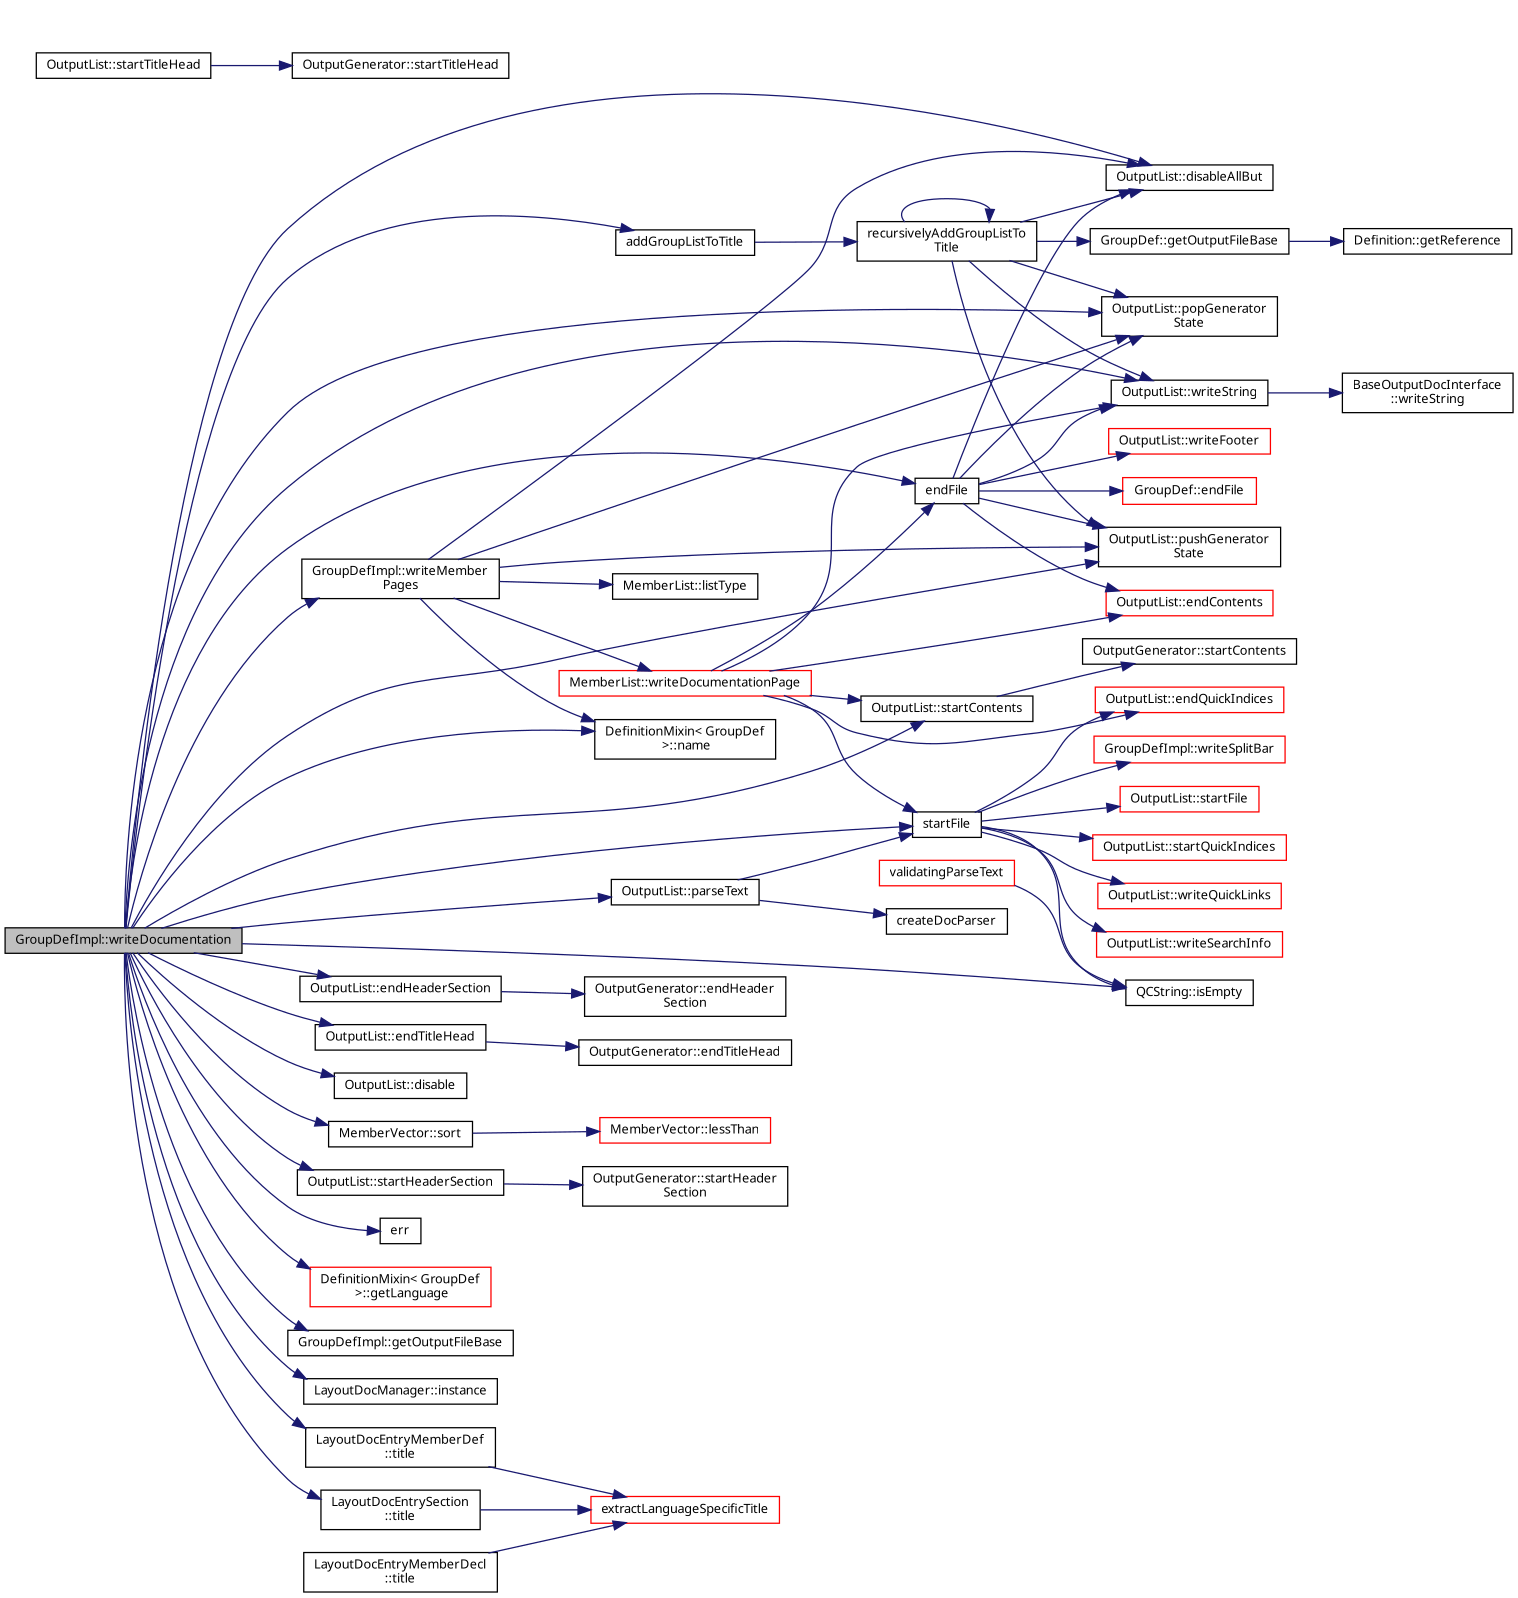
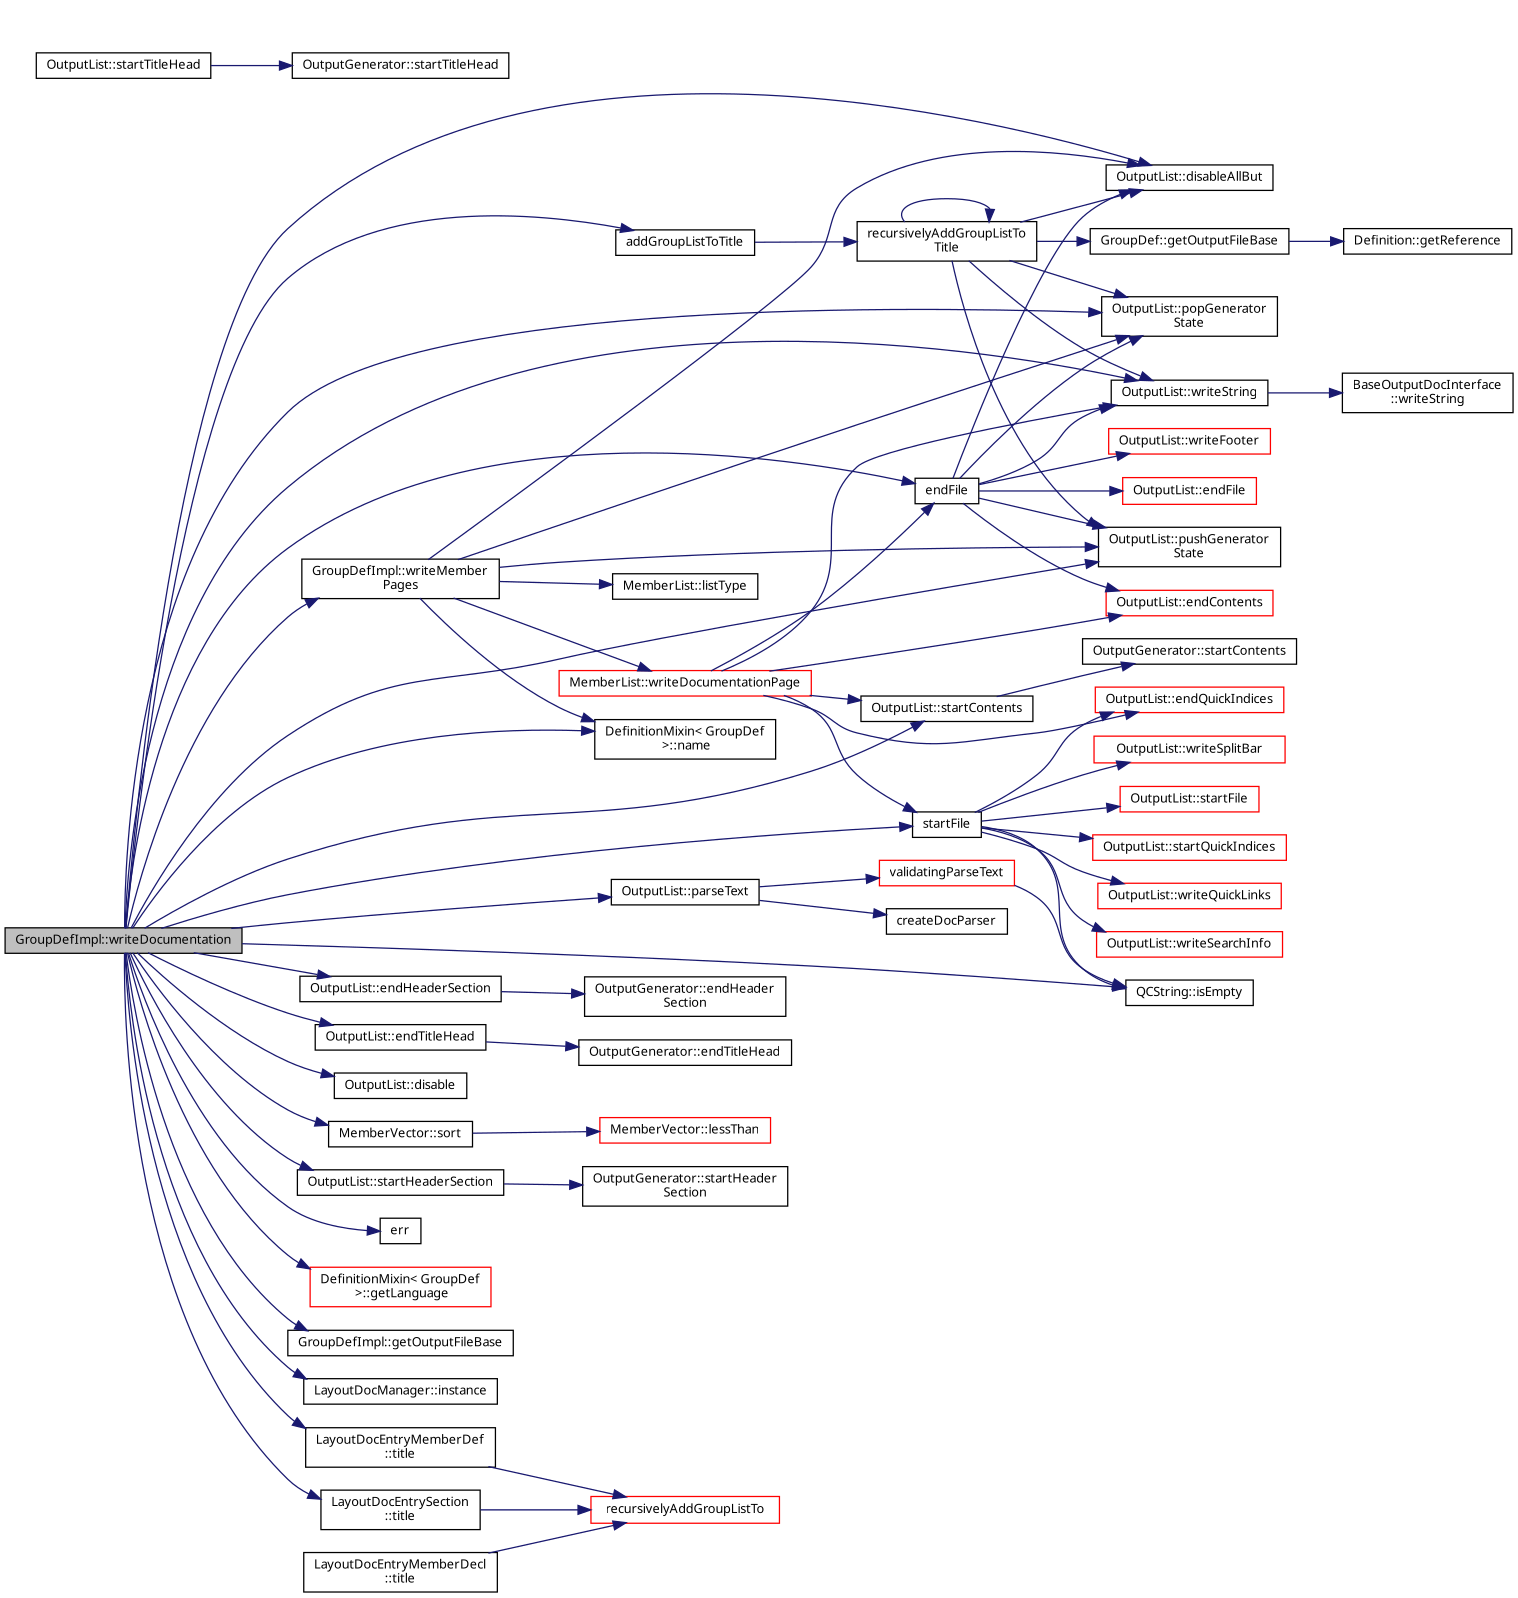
node "GroupDef::endFile": label "GroupDef::endFile" -> "OutputList::endFile"
node "GroupDefImpl::writeSplitBar": label "GroupDefImpl::writeSplitBar" -> "OutputList::writeSplitBar"
edge "OutputList::parseText" -> "startFile": now "OutputList::parseText" -> "validatingParseText"
node "extractLanguageSpecificTitle": label "extractLanguageSpecificTitle" -> "recursivelyAddGroupListTo"
